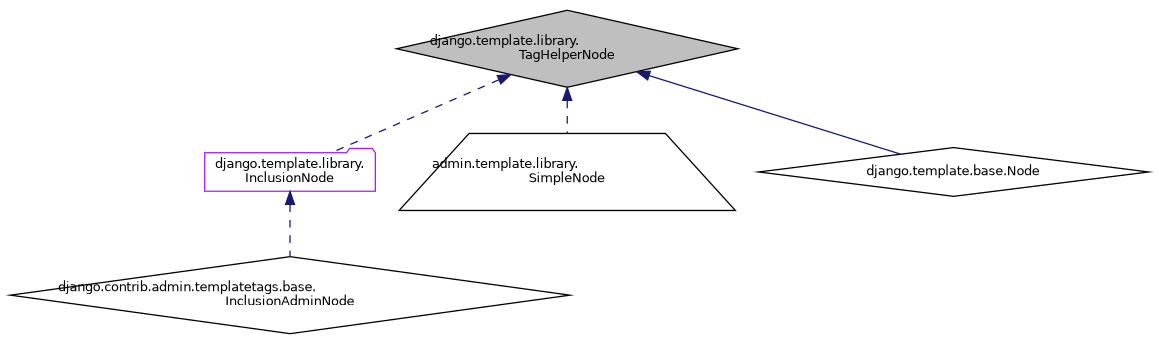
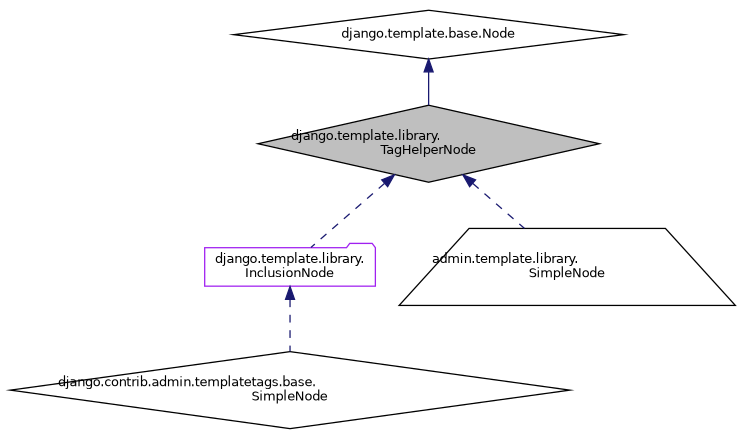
edge "django.template.base.Node" -> "django.template.library. TagHelperNode": reversed
node "django.contrib.admin.templatetags.base. InclusionAdminNode": label "django.contrib.admin.templatetags.base. InclusionAdminNode" -> "django.contrib.admin.templatetags.base. SimpleNode"
